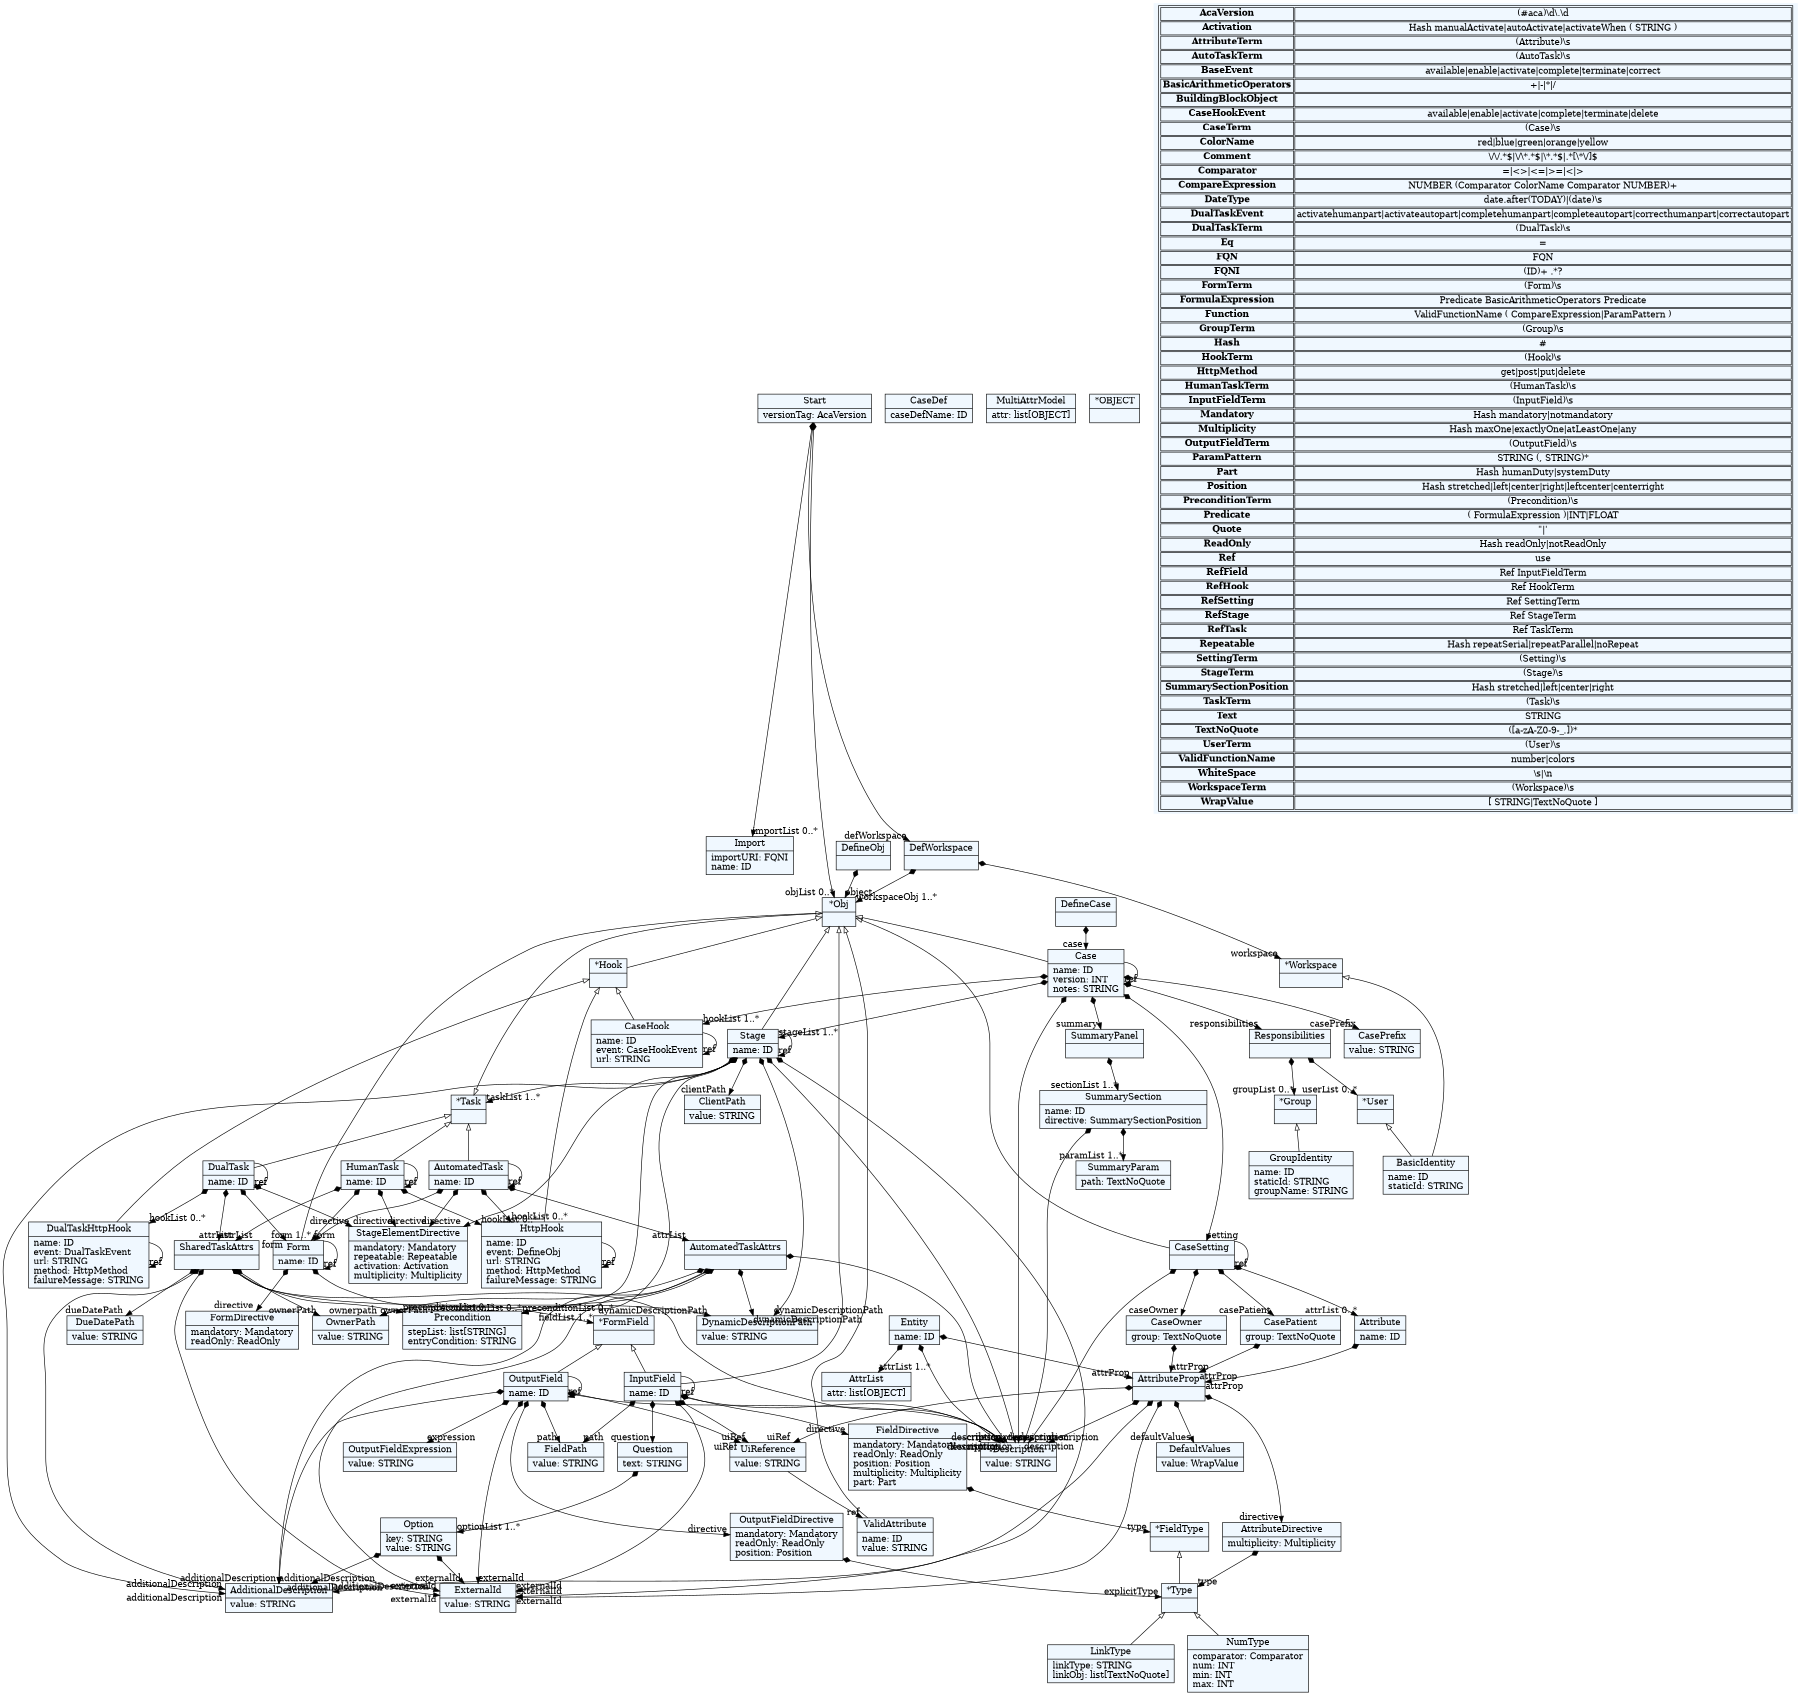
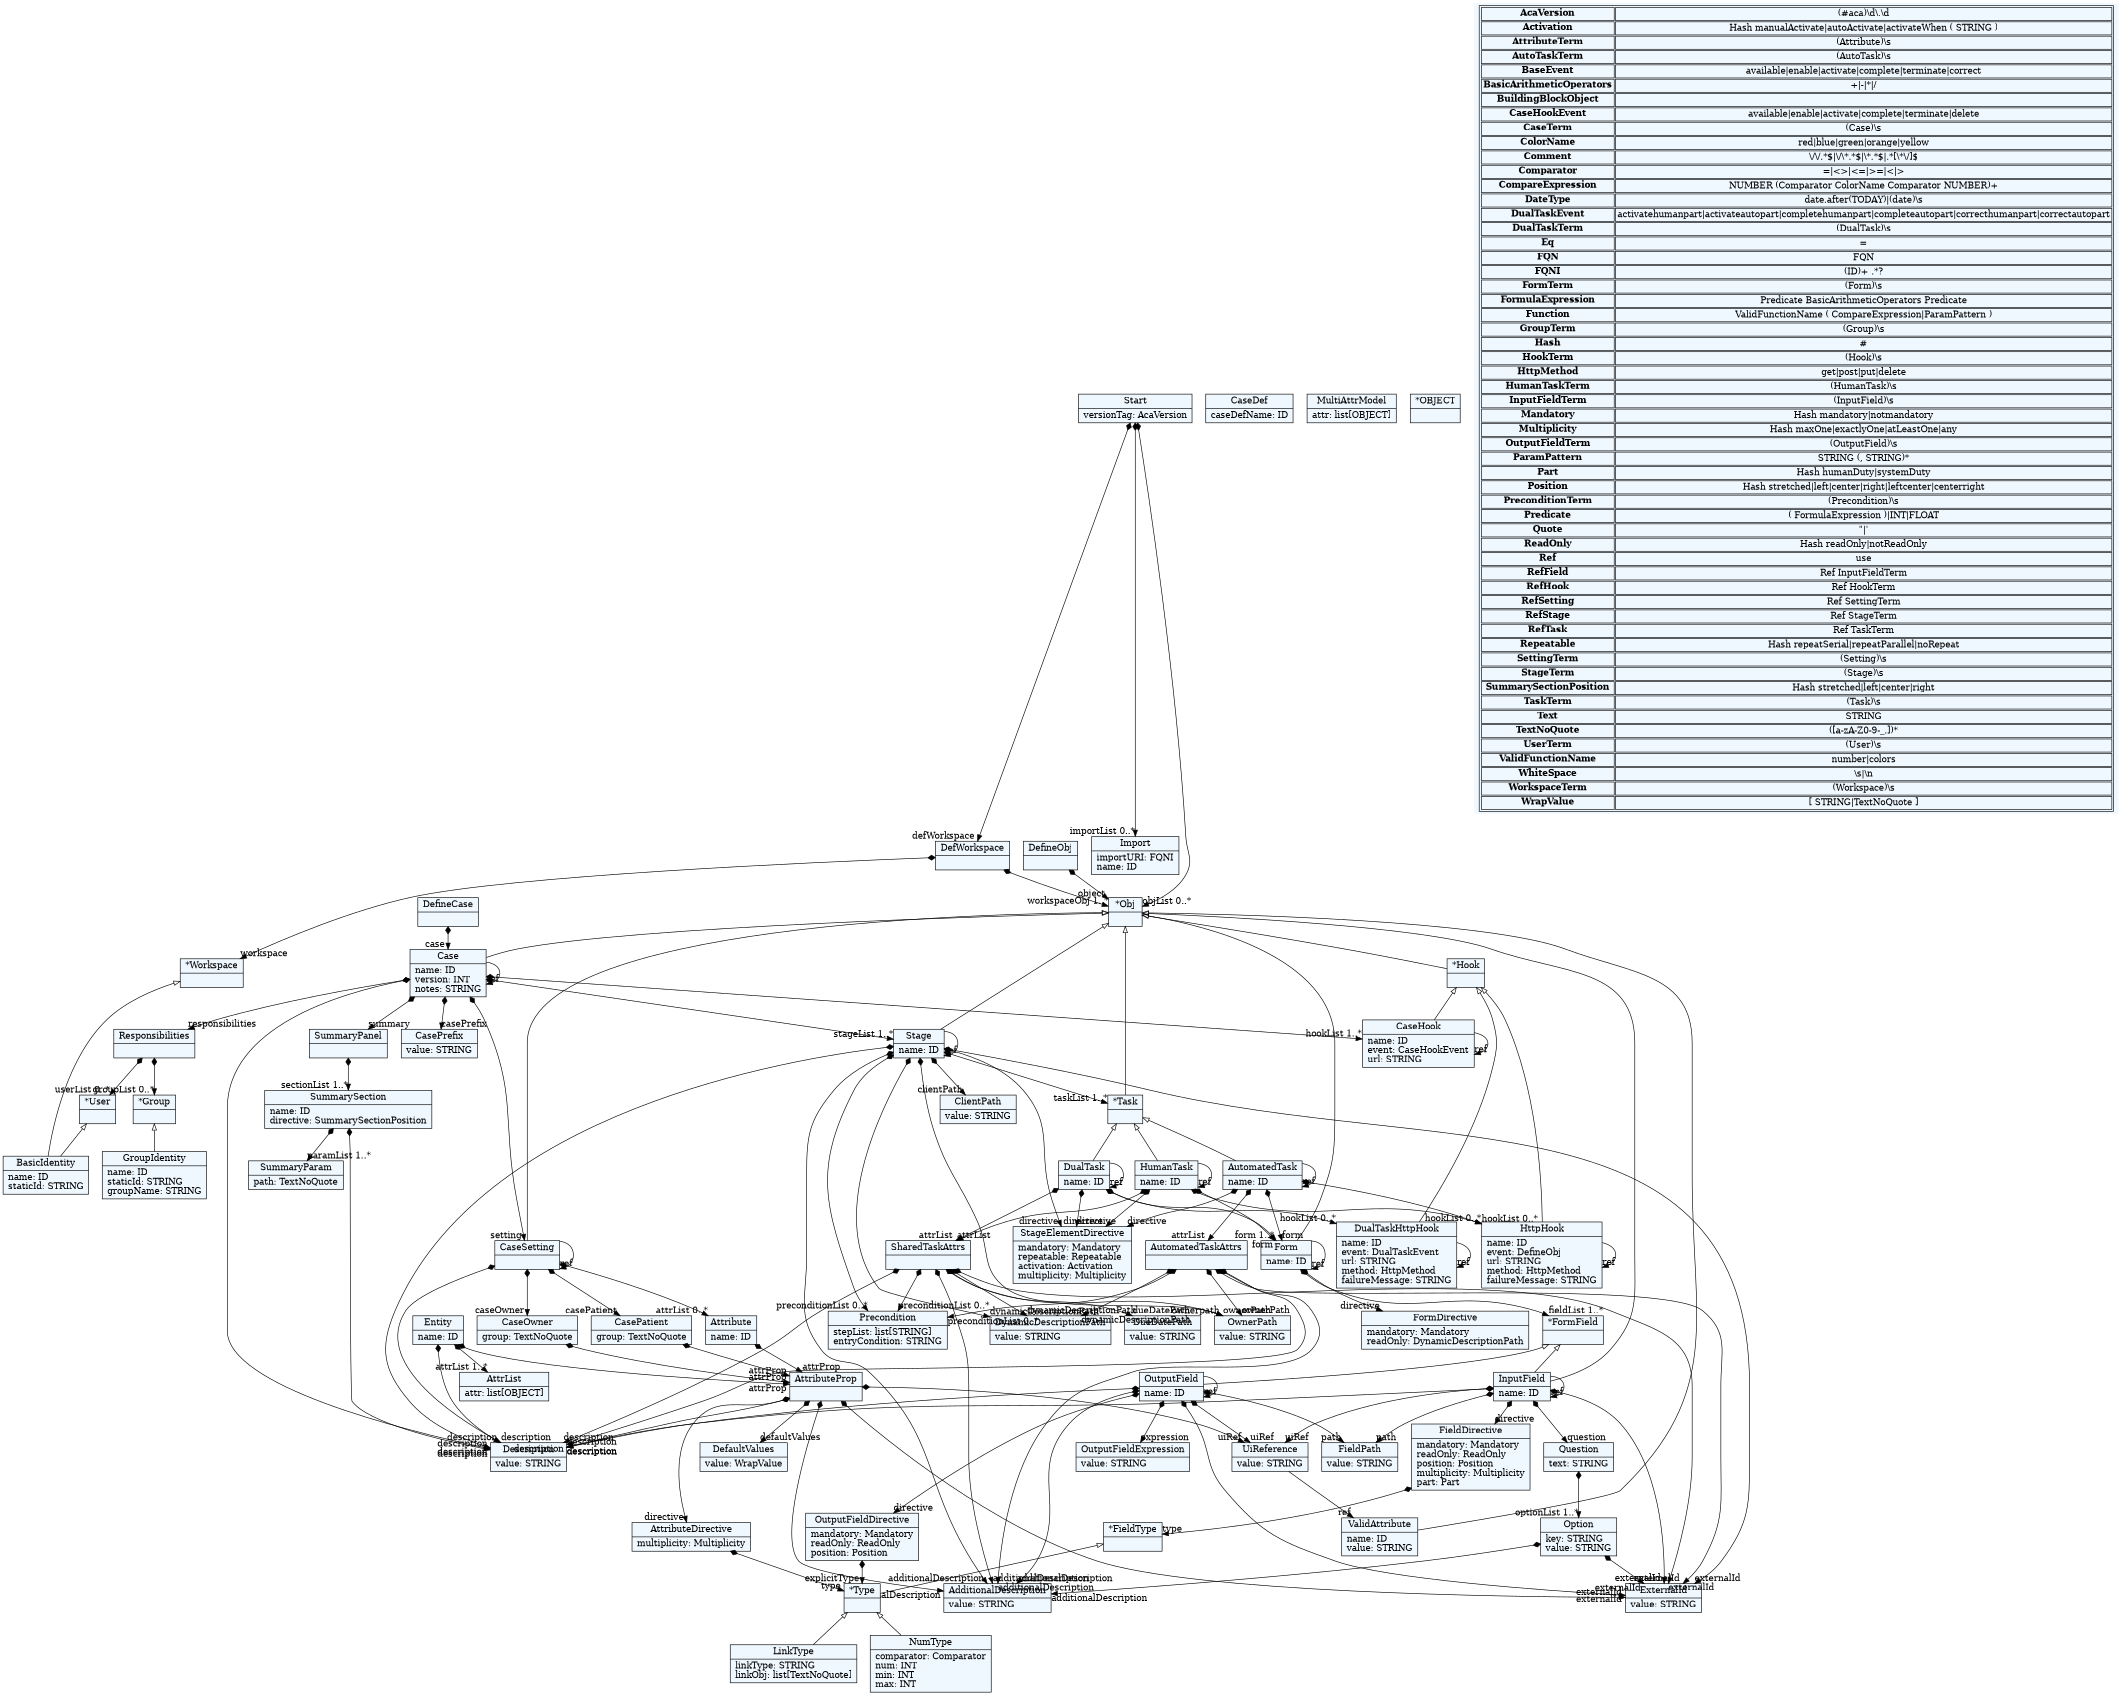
edge "*Obj" -> "*Task": reversed
node "FormDirective": text "readOnly: ReadOnly" -> "readOnly: DynamicDescriptionPath"
